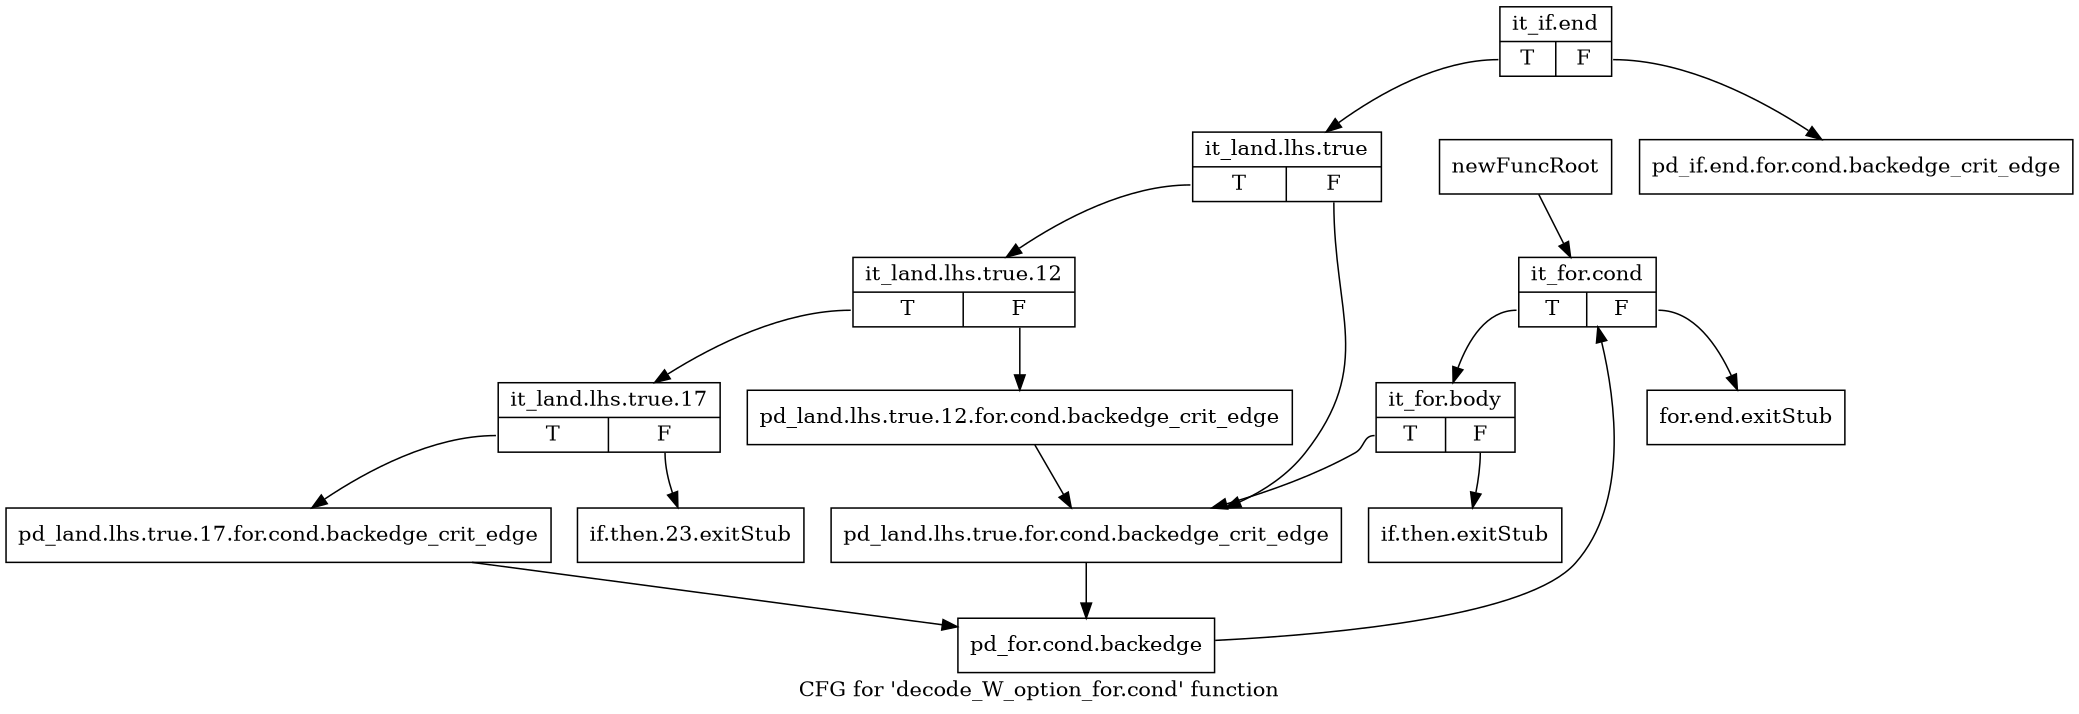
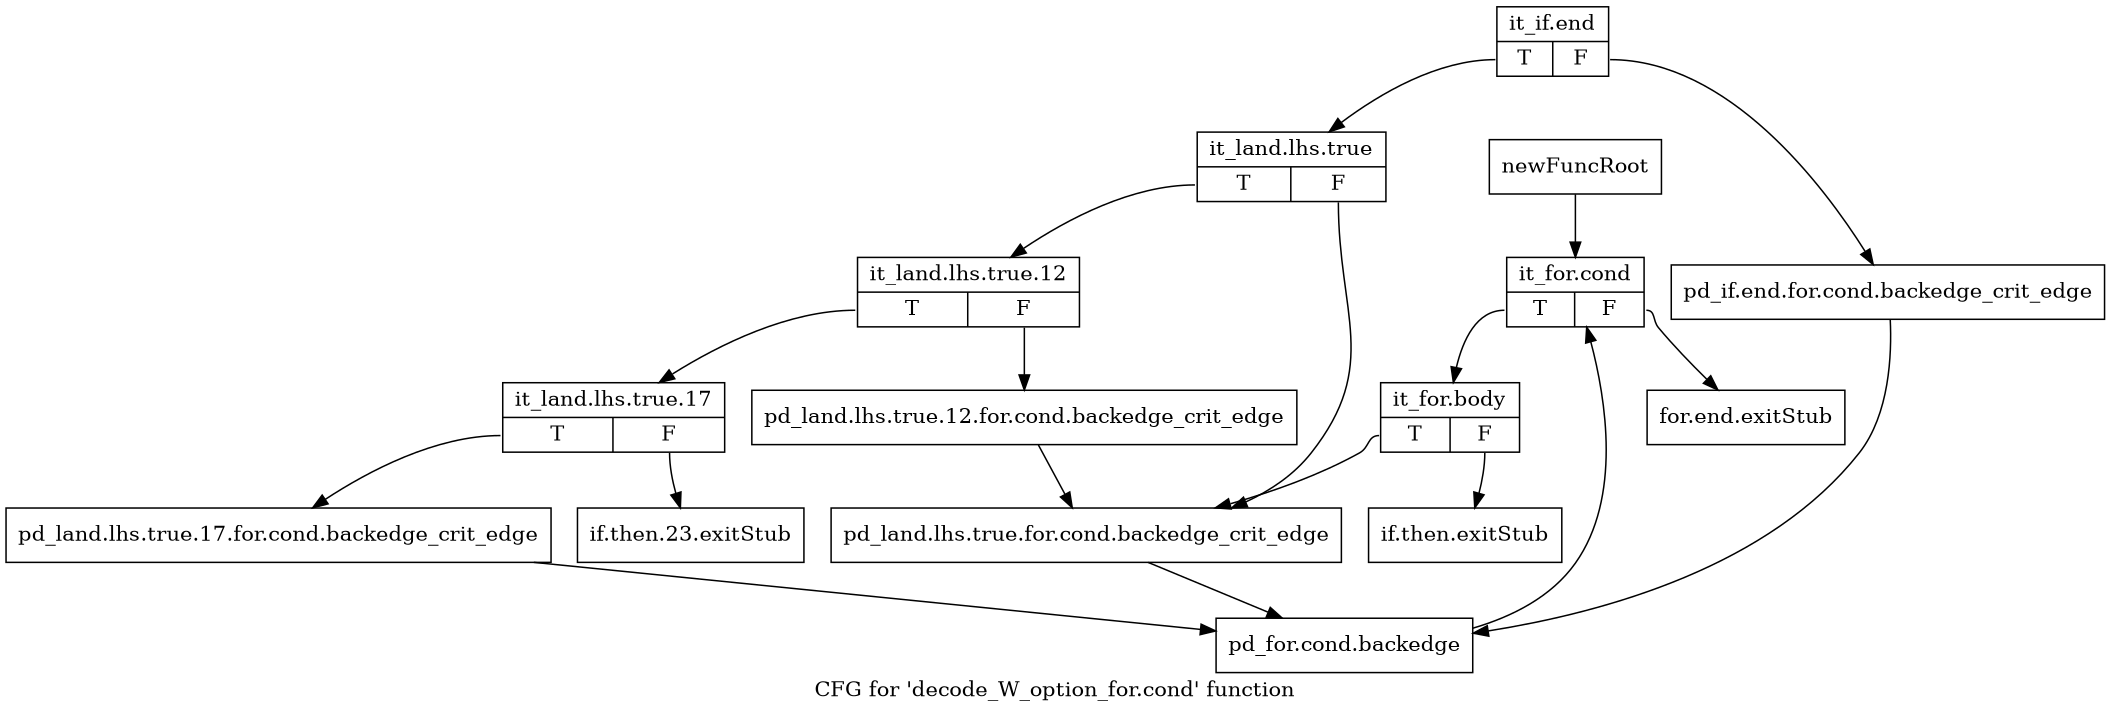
edge "pd_if.end.for.cond.backedge_crit_edge" -> "pd_for.cond.backedge": added
